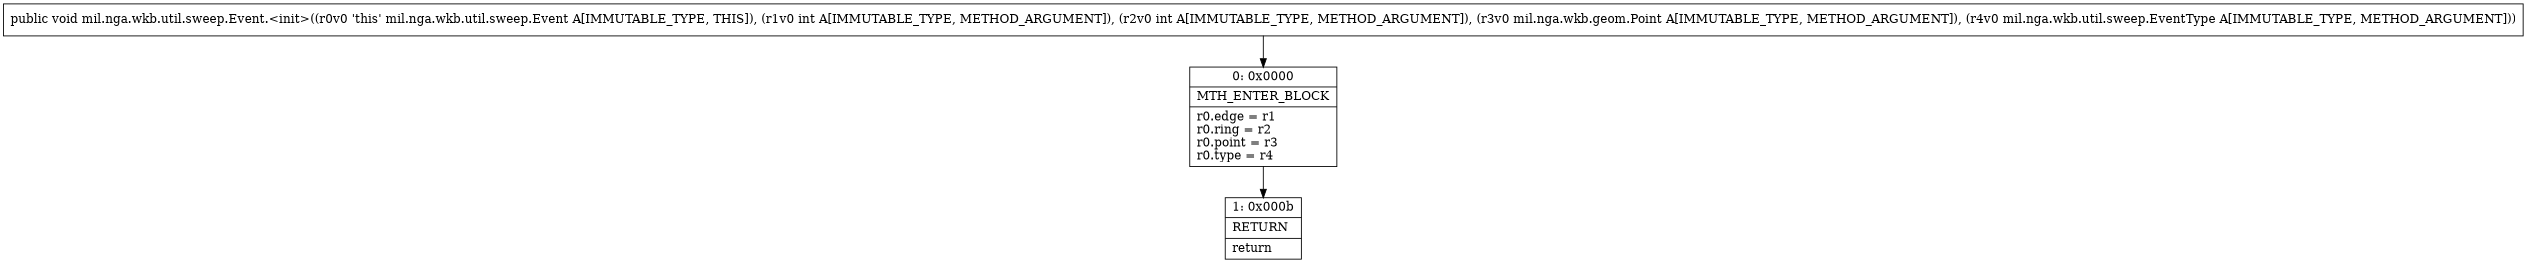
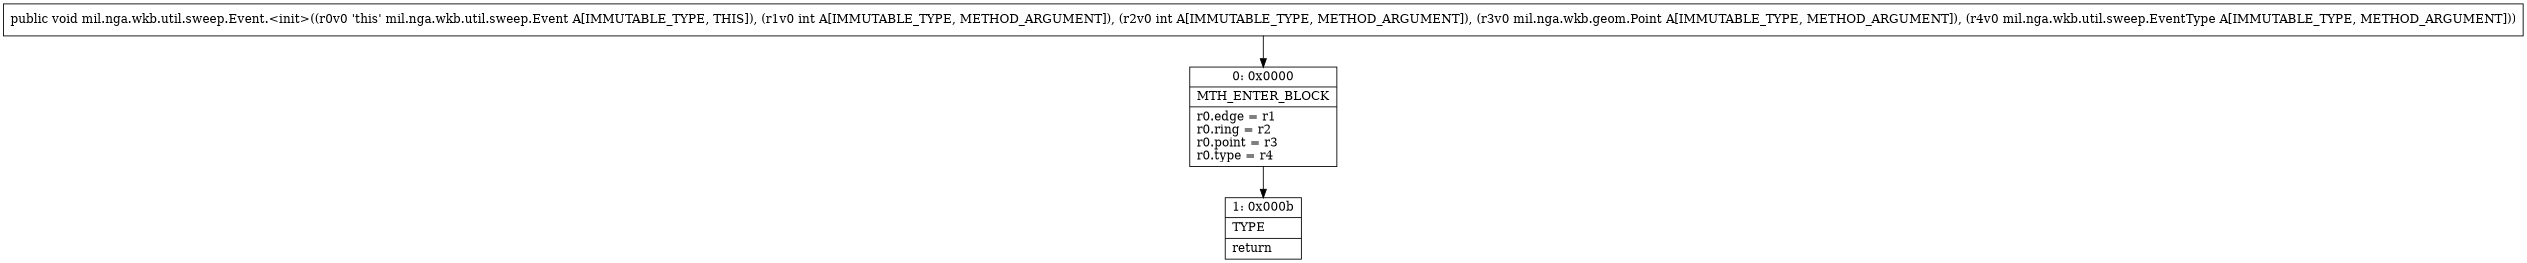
node "1: 0x000b": text "RETURN" -> "TYPE"
